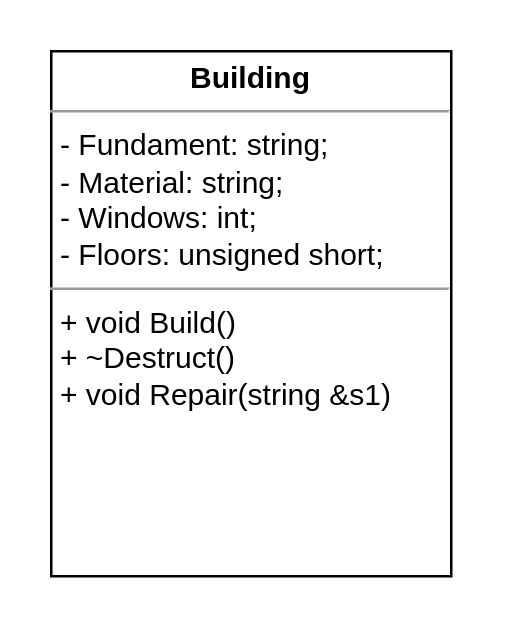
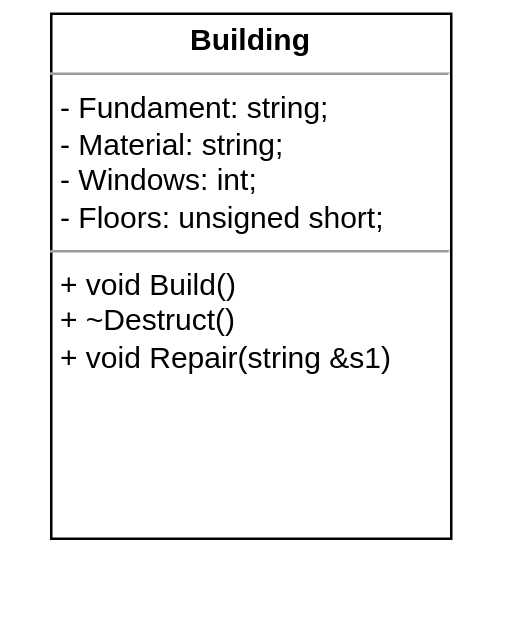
node "Building - Fundament: string; - Material: string; - Windows: int; - Floors: unsigned short; + void Build() + ~Destruct() + void Repair(string &s1)": moved (251, 314) -> (251, 276)
